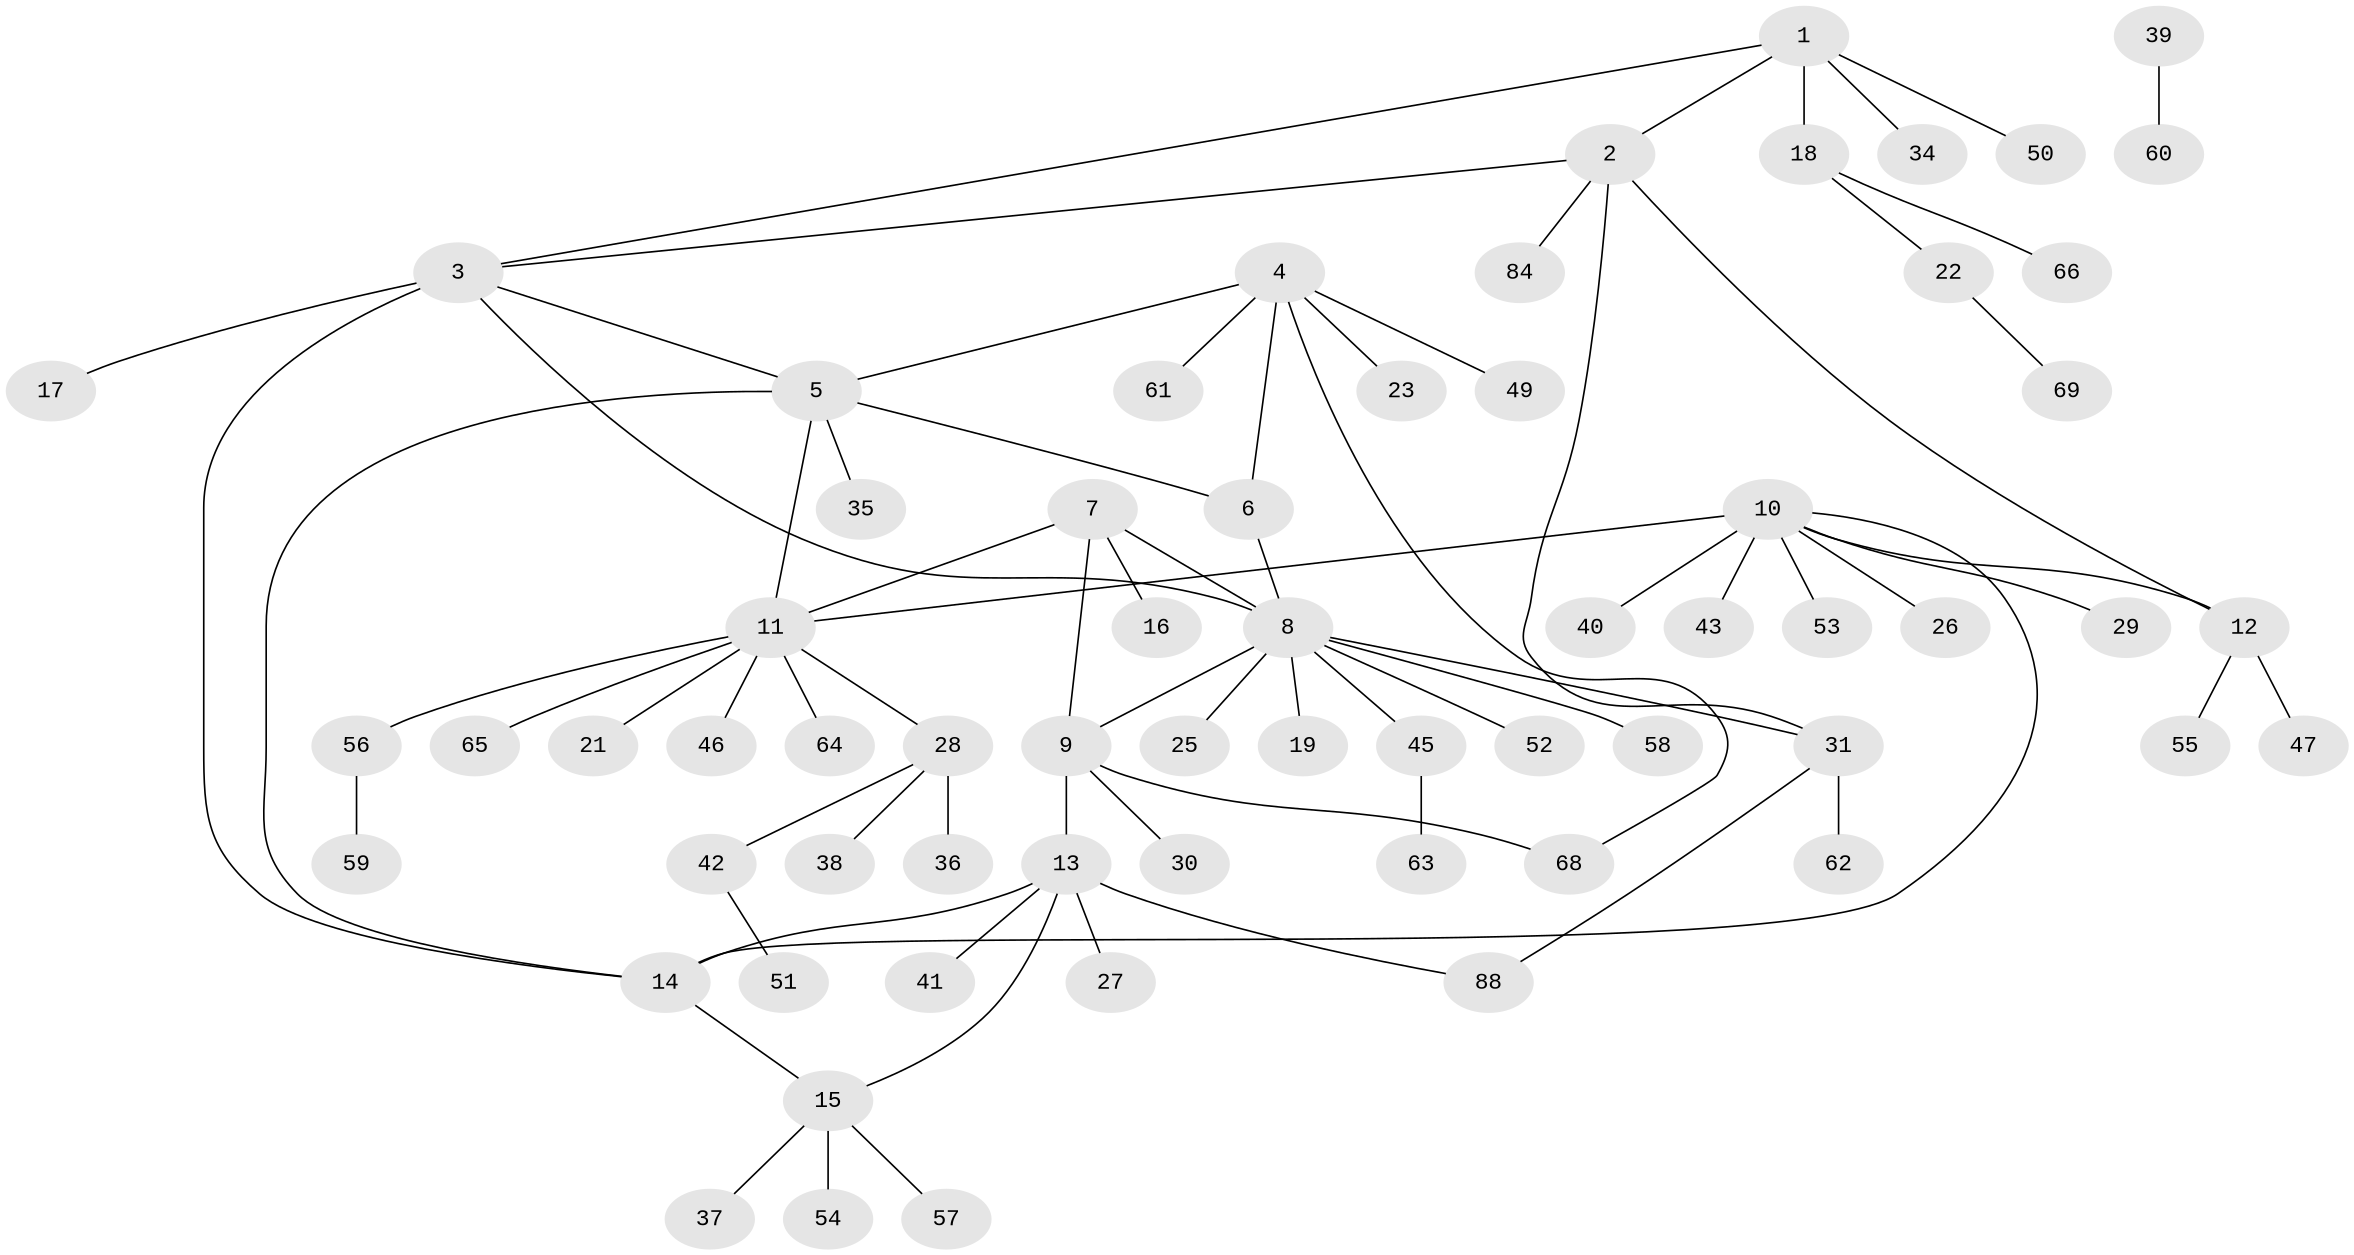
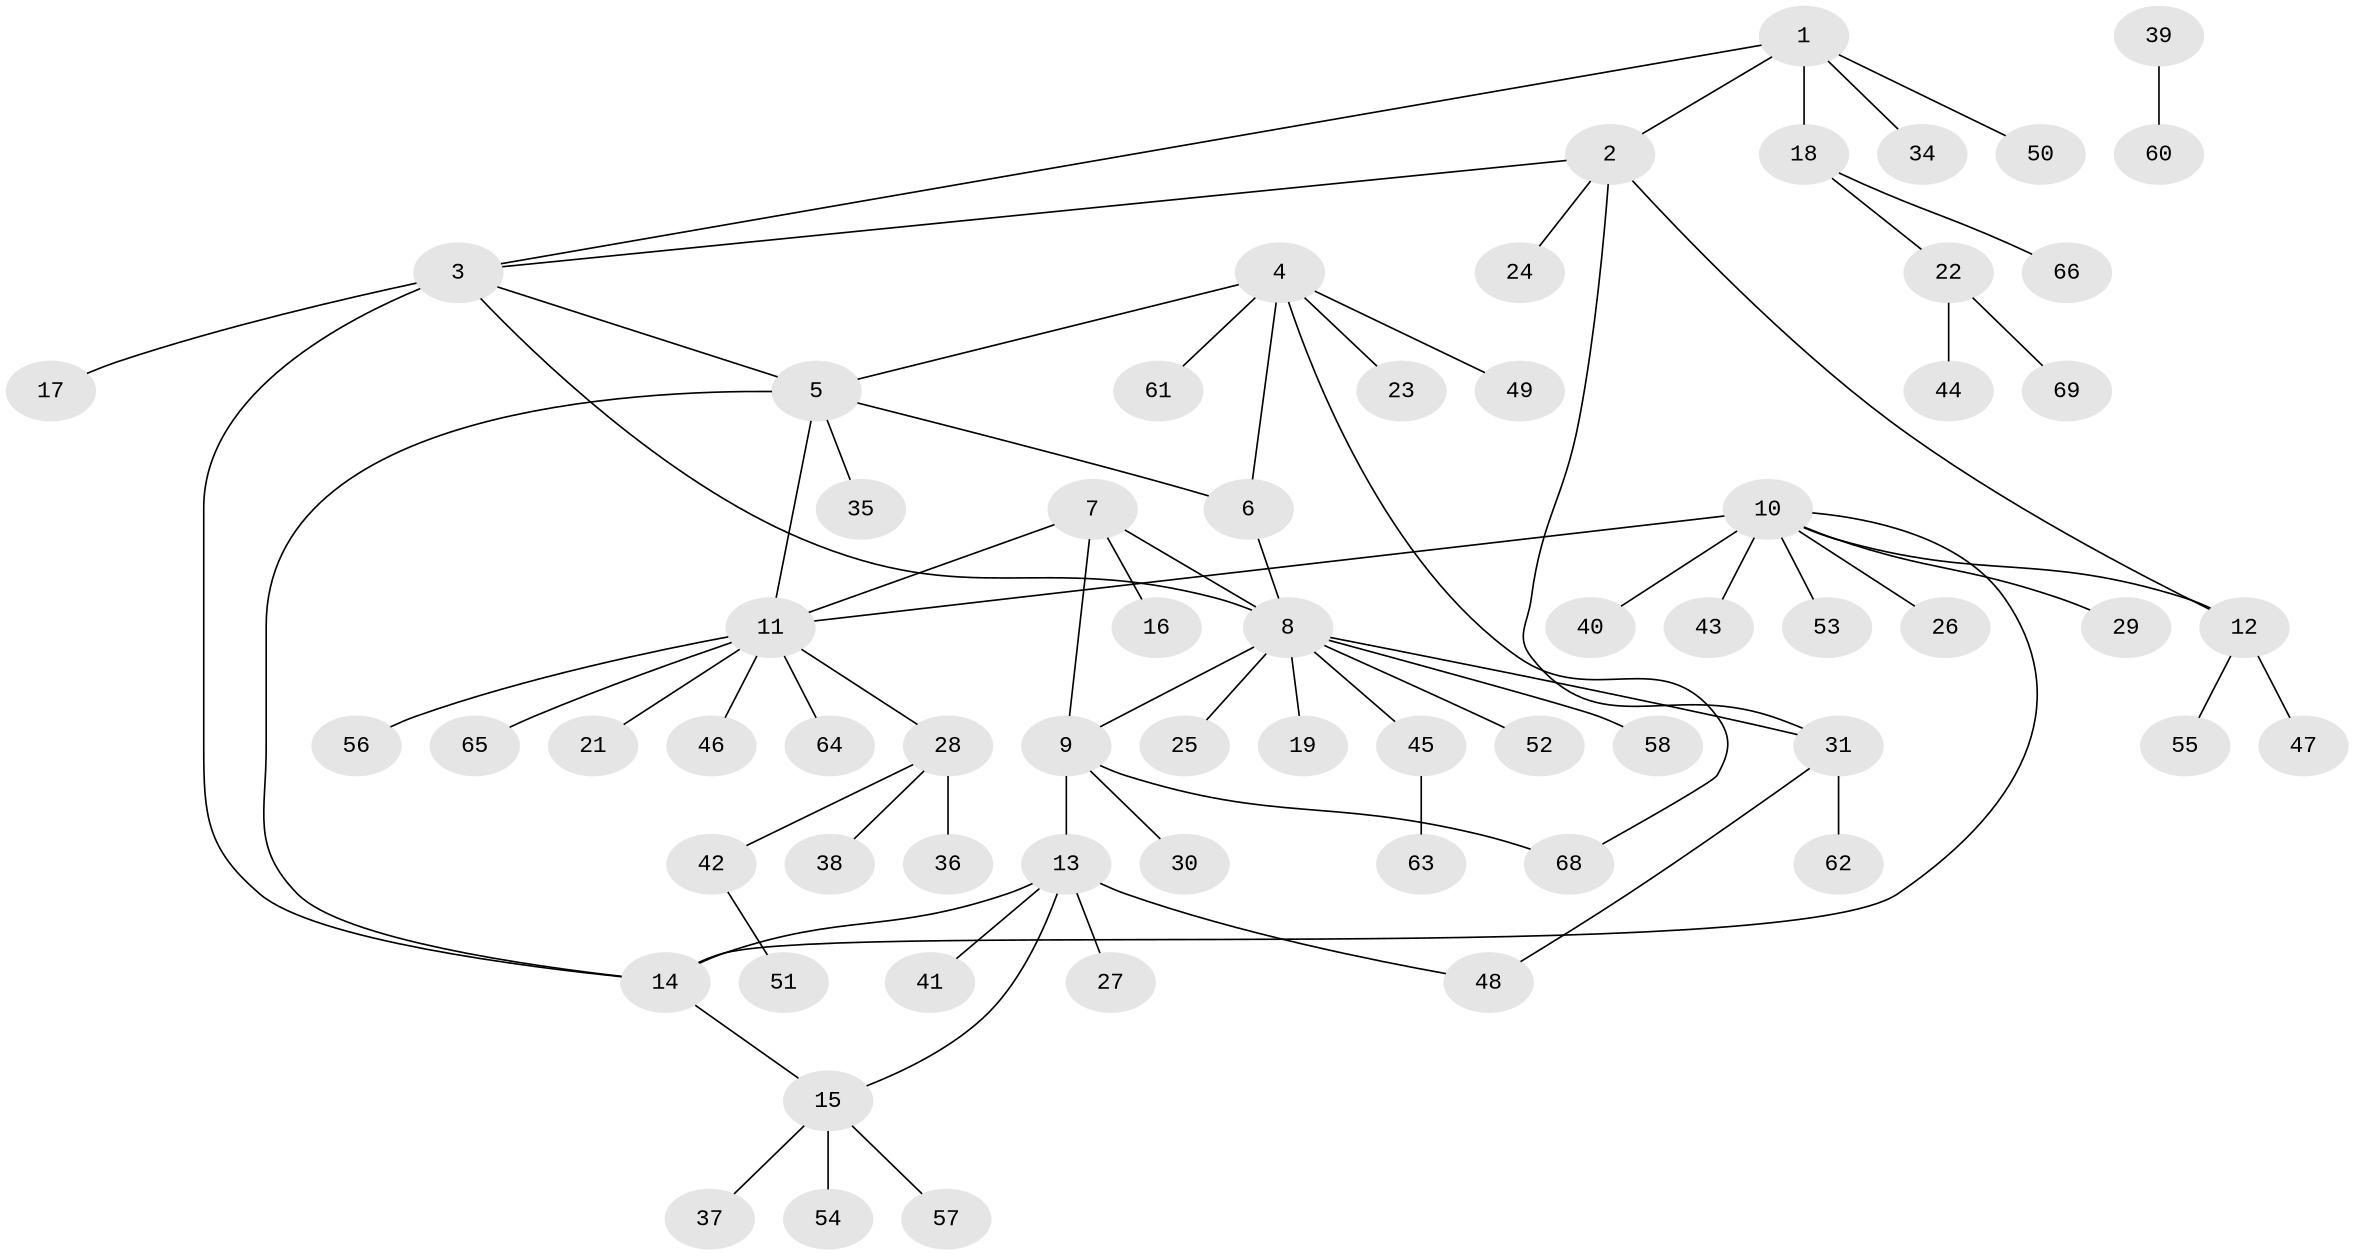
node "84": label "84" -> "24"
node "44": added
node "59": removed
node "88": label "88" -> "48"
